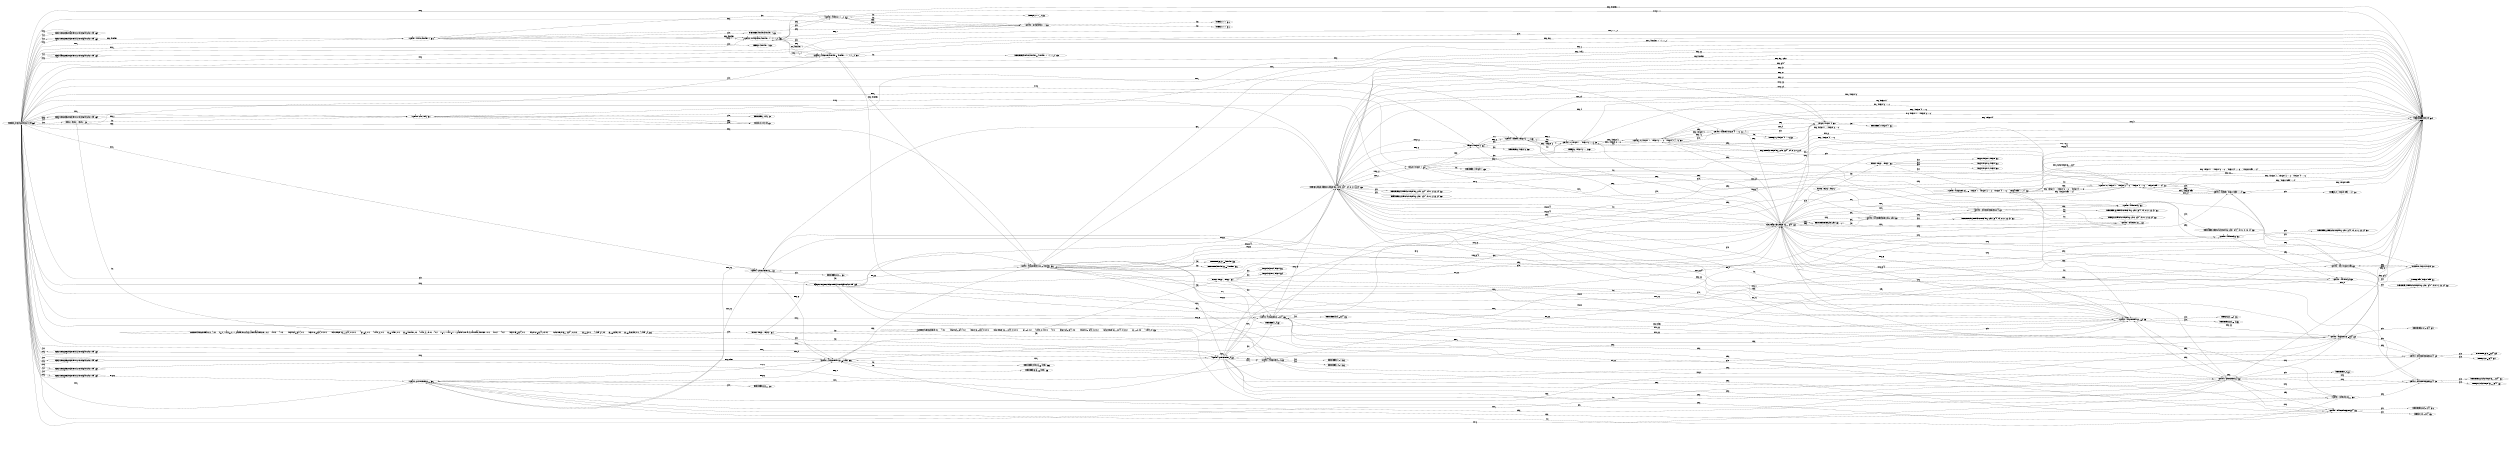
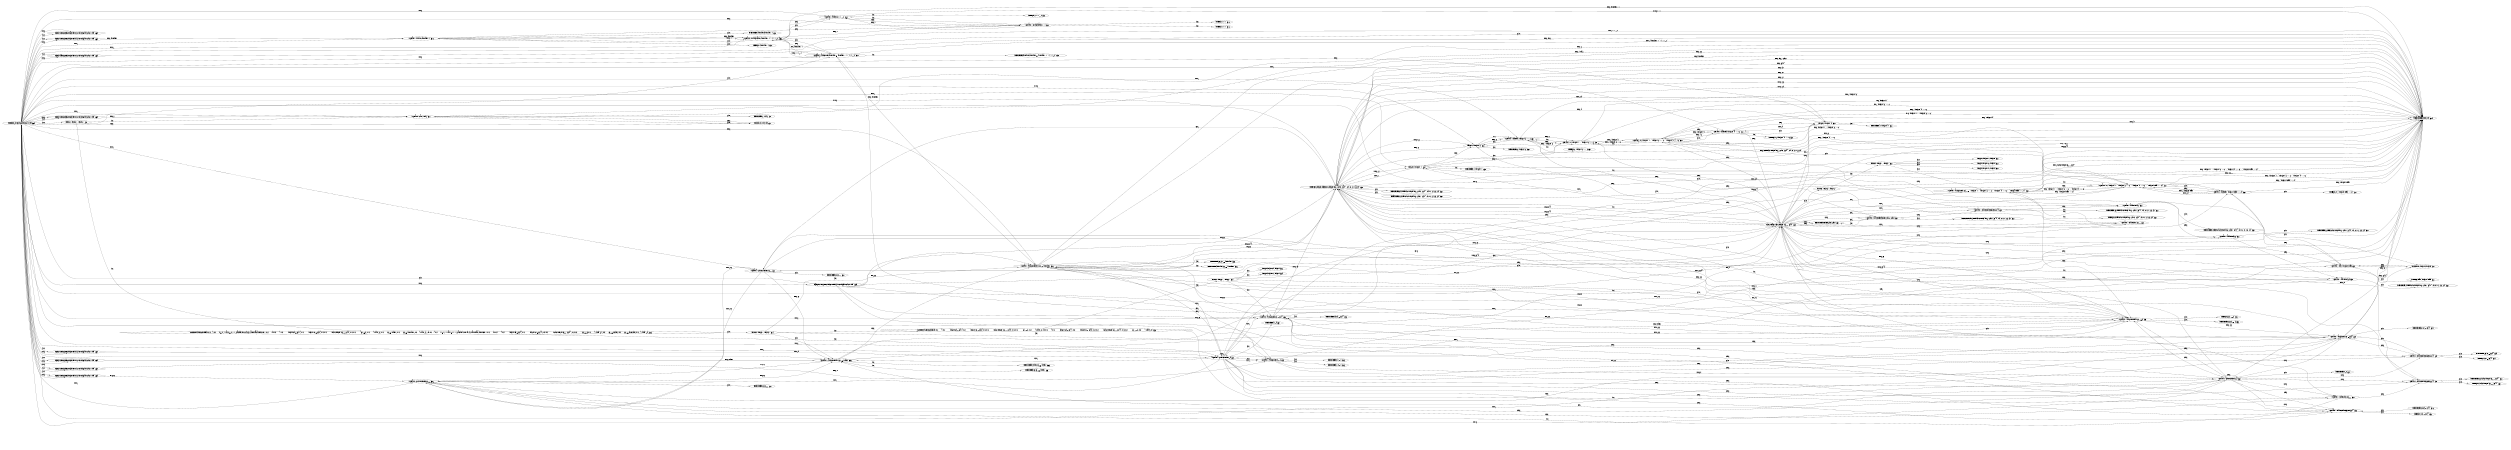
edge "(<operator>.addition,1 * 1 + 2)" -> "(<operator>.division,fromskew / 1)": now "(<operator>.multiplication,(fromskew / 1) * (1 * 1 + 2))" -> "(<operator>.division,fromskew / 1)"
edge "(<operator>.assignmentPlus,pp += fromskew)" -> "(IDENTIFIER,h,--h)": now "(<operator>.assignmentPlus,pp += fromskew)" -> "(<operator>.preDecrement,--h)"
edge "(<operator>.preDecrement,--h)" -> "(<operator>.assignment,Cr = pp[2])": added, label "CDG:"
edge "(<operator>.indirectIndexAccess,pp[1])" -> "(IDENTIFIER,pp,Cb = pp[1])": reversed
